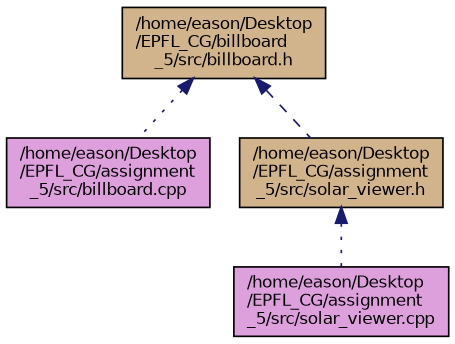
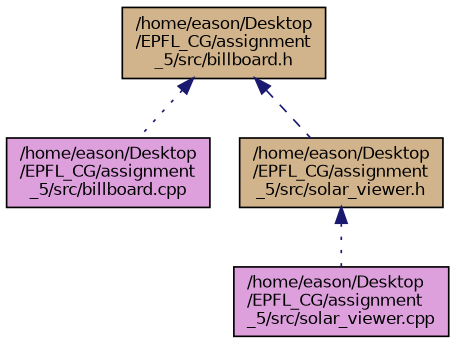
node "/home/eason/Desktop /EPFL_CG/billboard _5/src/billboard.h": label "/home/eason/Desktop /EPFL_CG/billboard _5/src/billboard.h" -> "/home/eason/Desktop /EPFL_CG/assignment _5/src/billboard.h"
